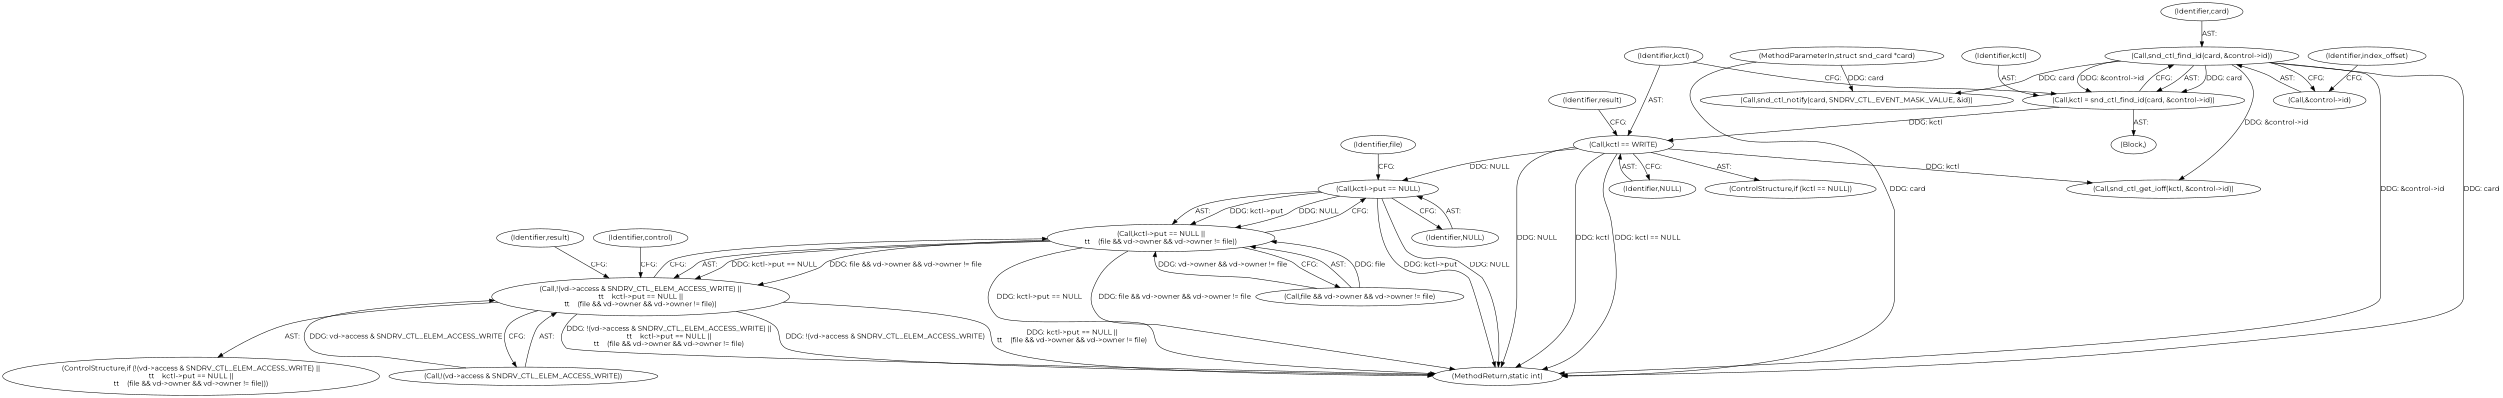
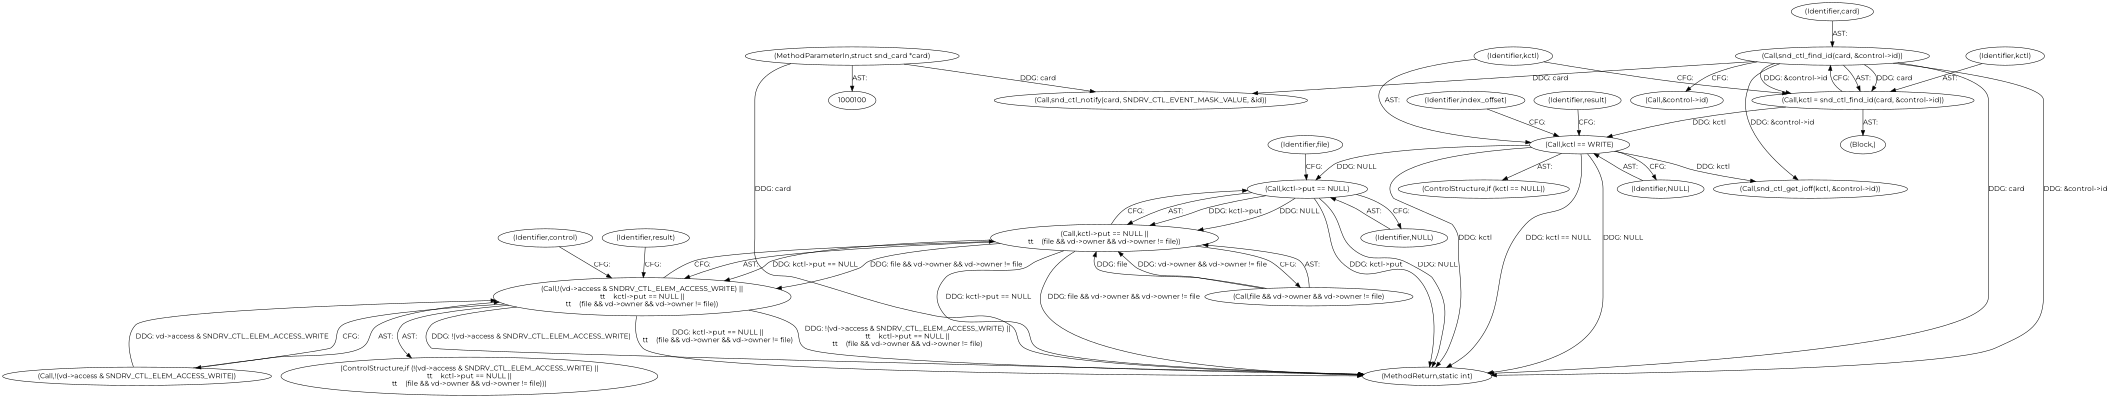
edge "(Identifier,index_offset)" -> "(Call,&control->id)": now "(Identifier,index_offset)" -> "(Call,kctl == WRITE)"
edge "(Call,&control->id)" -> "(Call,snd_ctl_find_id(card, &control->id))": removed, label "AST:"
node "1000100": added
